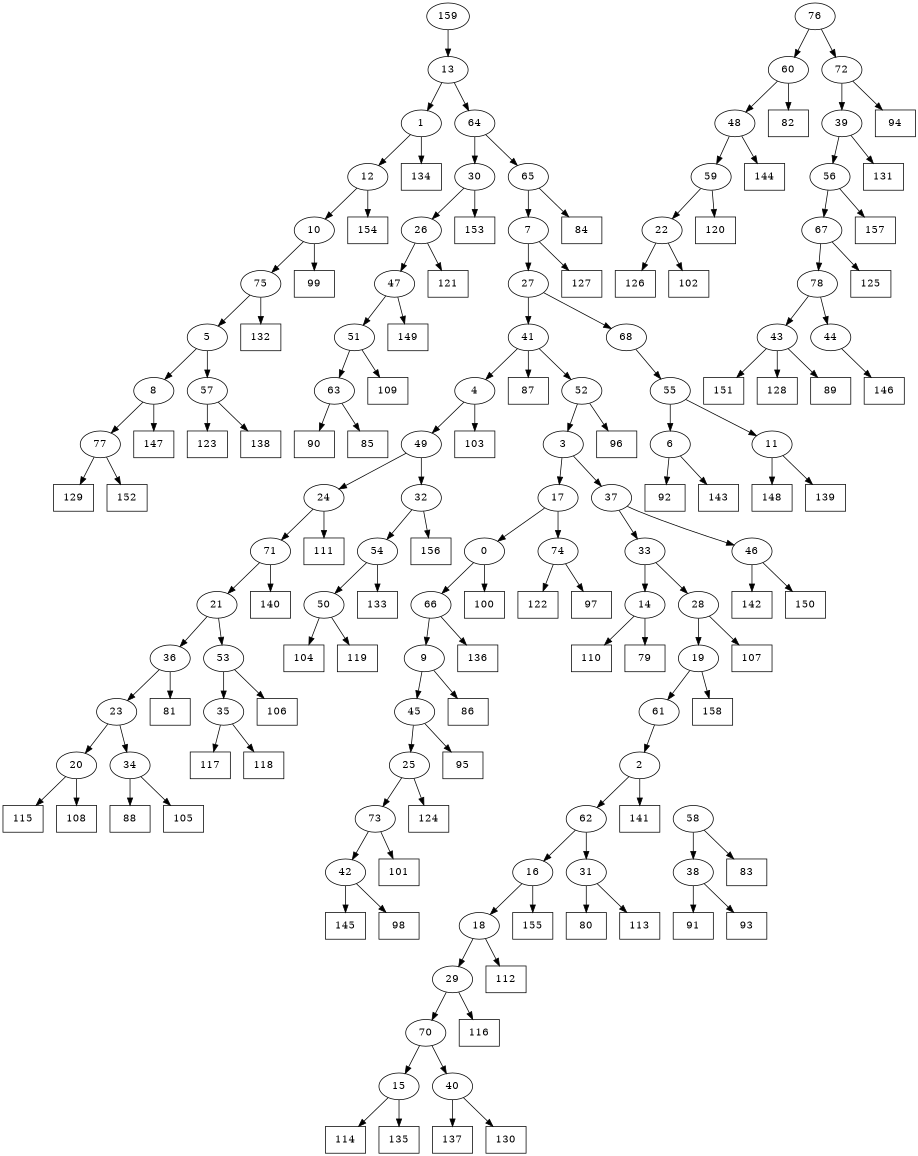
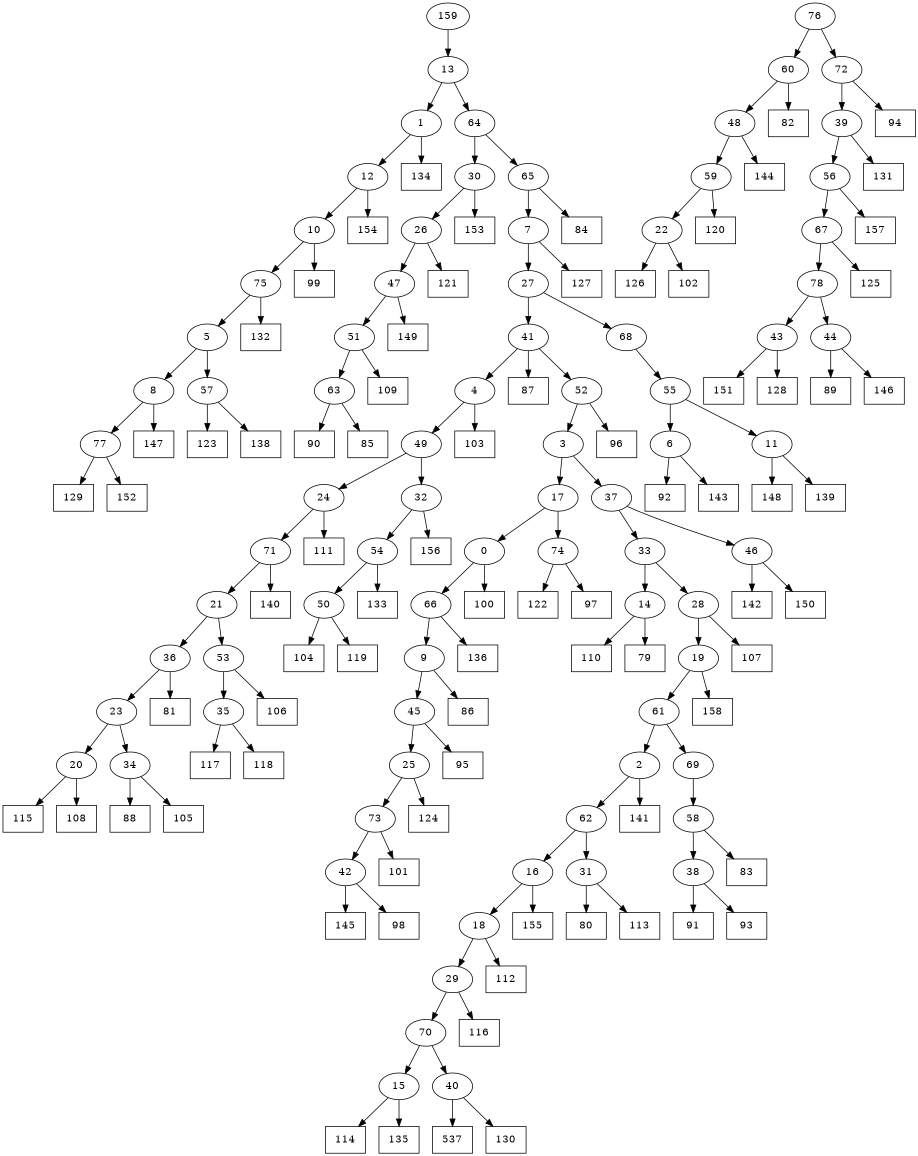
edge "43" -> "89": now "44" -> "89"
node "69": added
node "137": label "137" -> "537"
